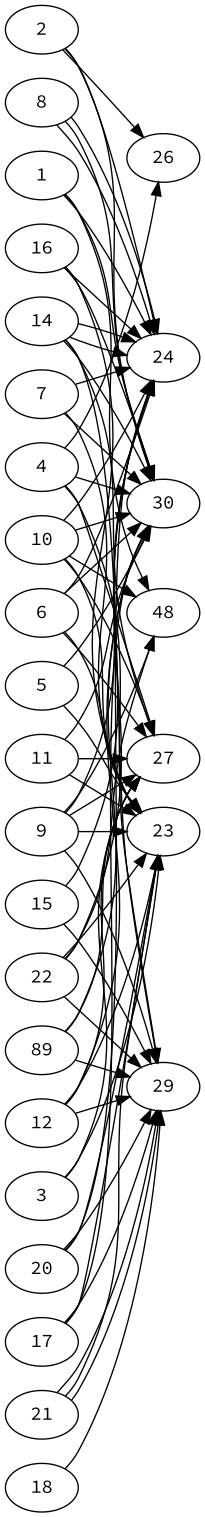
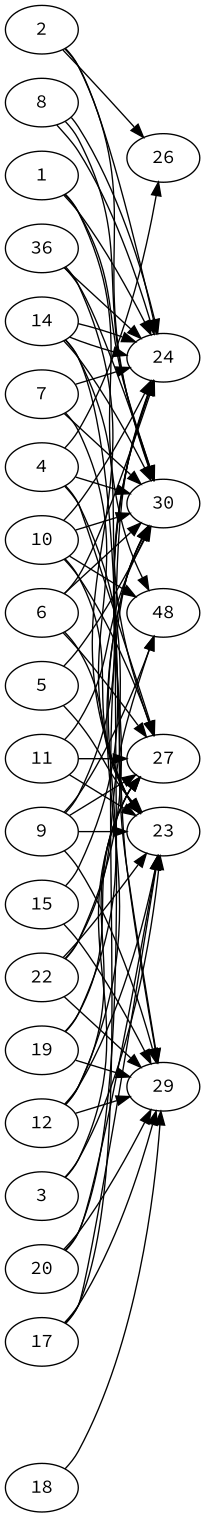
node "16": label "16" -> "36"
node "89": label "89" -> "19"
node "21": removed
